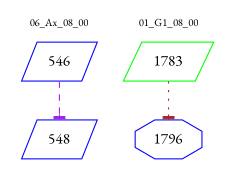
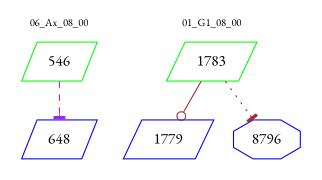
node "546": color blue -> green
node "548": label "548" -> "648"
node "1779": added
node "1796": label "1796" -> "8796"
